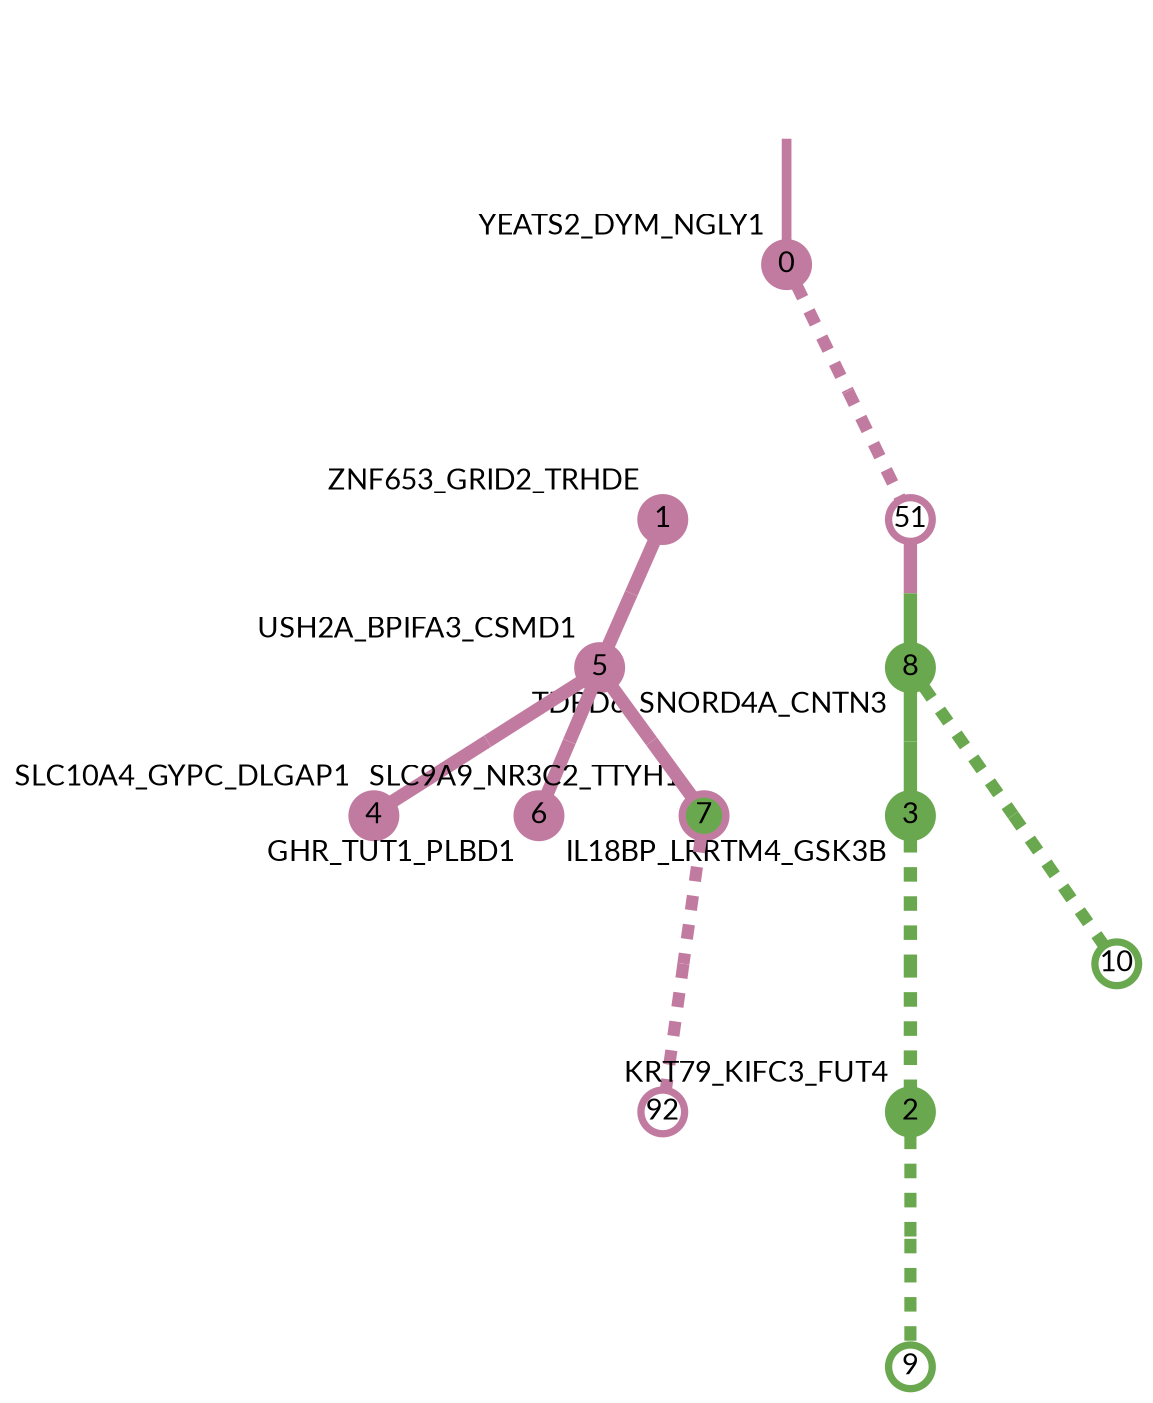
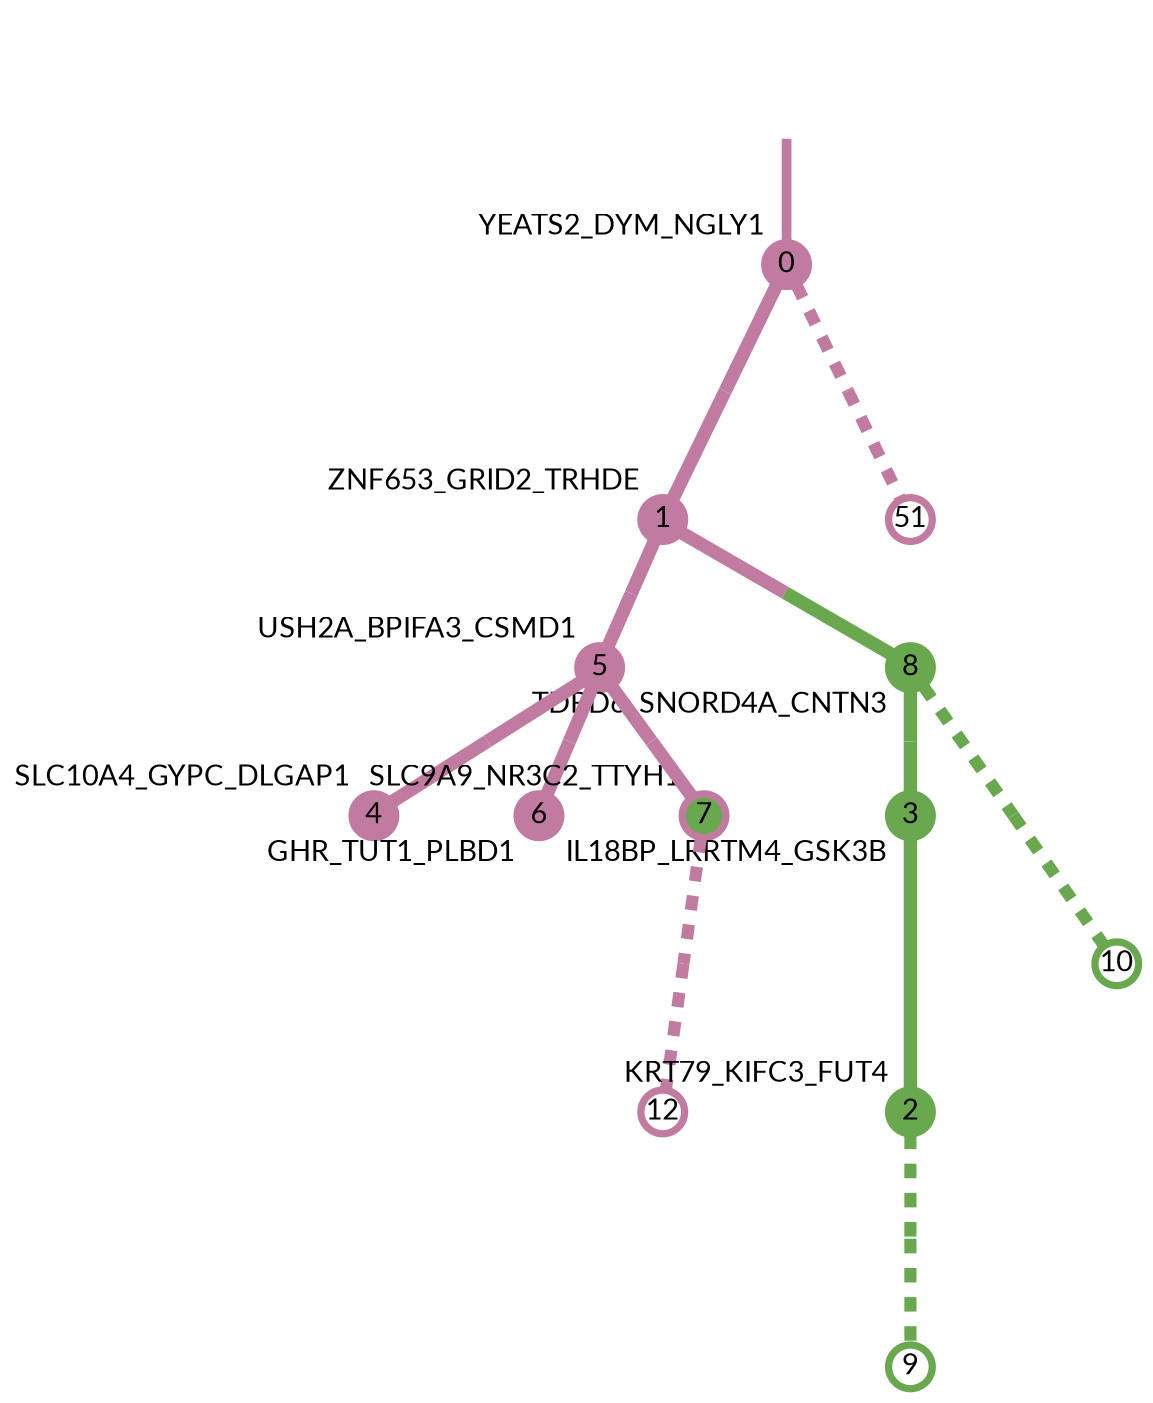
edge "0 YEATS2_DYM_NGLY1" -> "1 ZNF653_GRID2_TRHDE": added
edge "51" -> "8 TDRD6_SNORD4A_CNTN3": now "1 ZNF653_GRID2_TRHDE" -> "8 TDRD6_SNORD4A_CNTN3"
edge "3 IL18BP_LRRTM4_GSK3B" -> "2 KRT79_KIFC3_FUT4": style dashed -> solid
node "92": label "92" -> "12"
